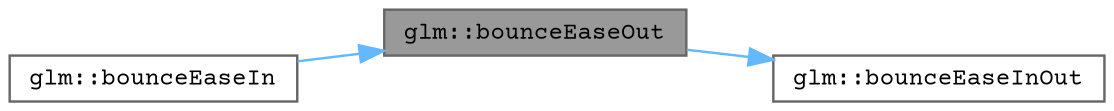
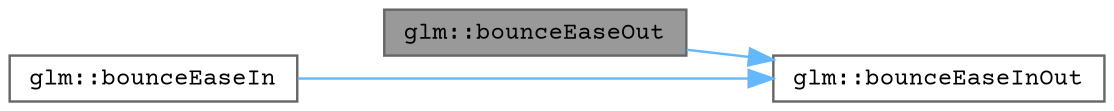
edge "glm::bounceEaseIn" -> "glm::bounceEaseOut": now "glm::bounceEaseIn" -> "glm::bounceEaseInOut"
